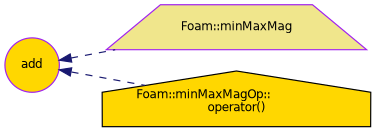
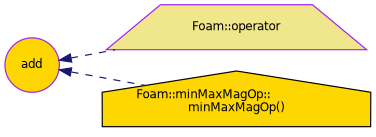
node "Foam::minMaxMag": label "Foam::minMaxMag" -> "Foam::operator"
node "Foam::minMaxMagOp:: operator()": label "Foam::minMaxMagOp:: operator()" -> "Foam::minMaxMagOp:: minMaxMagOp()"
